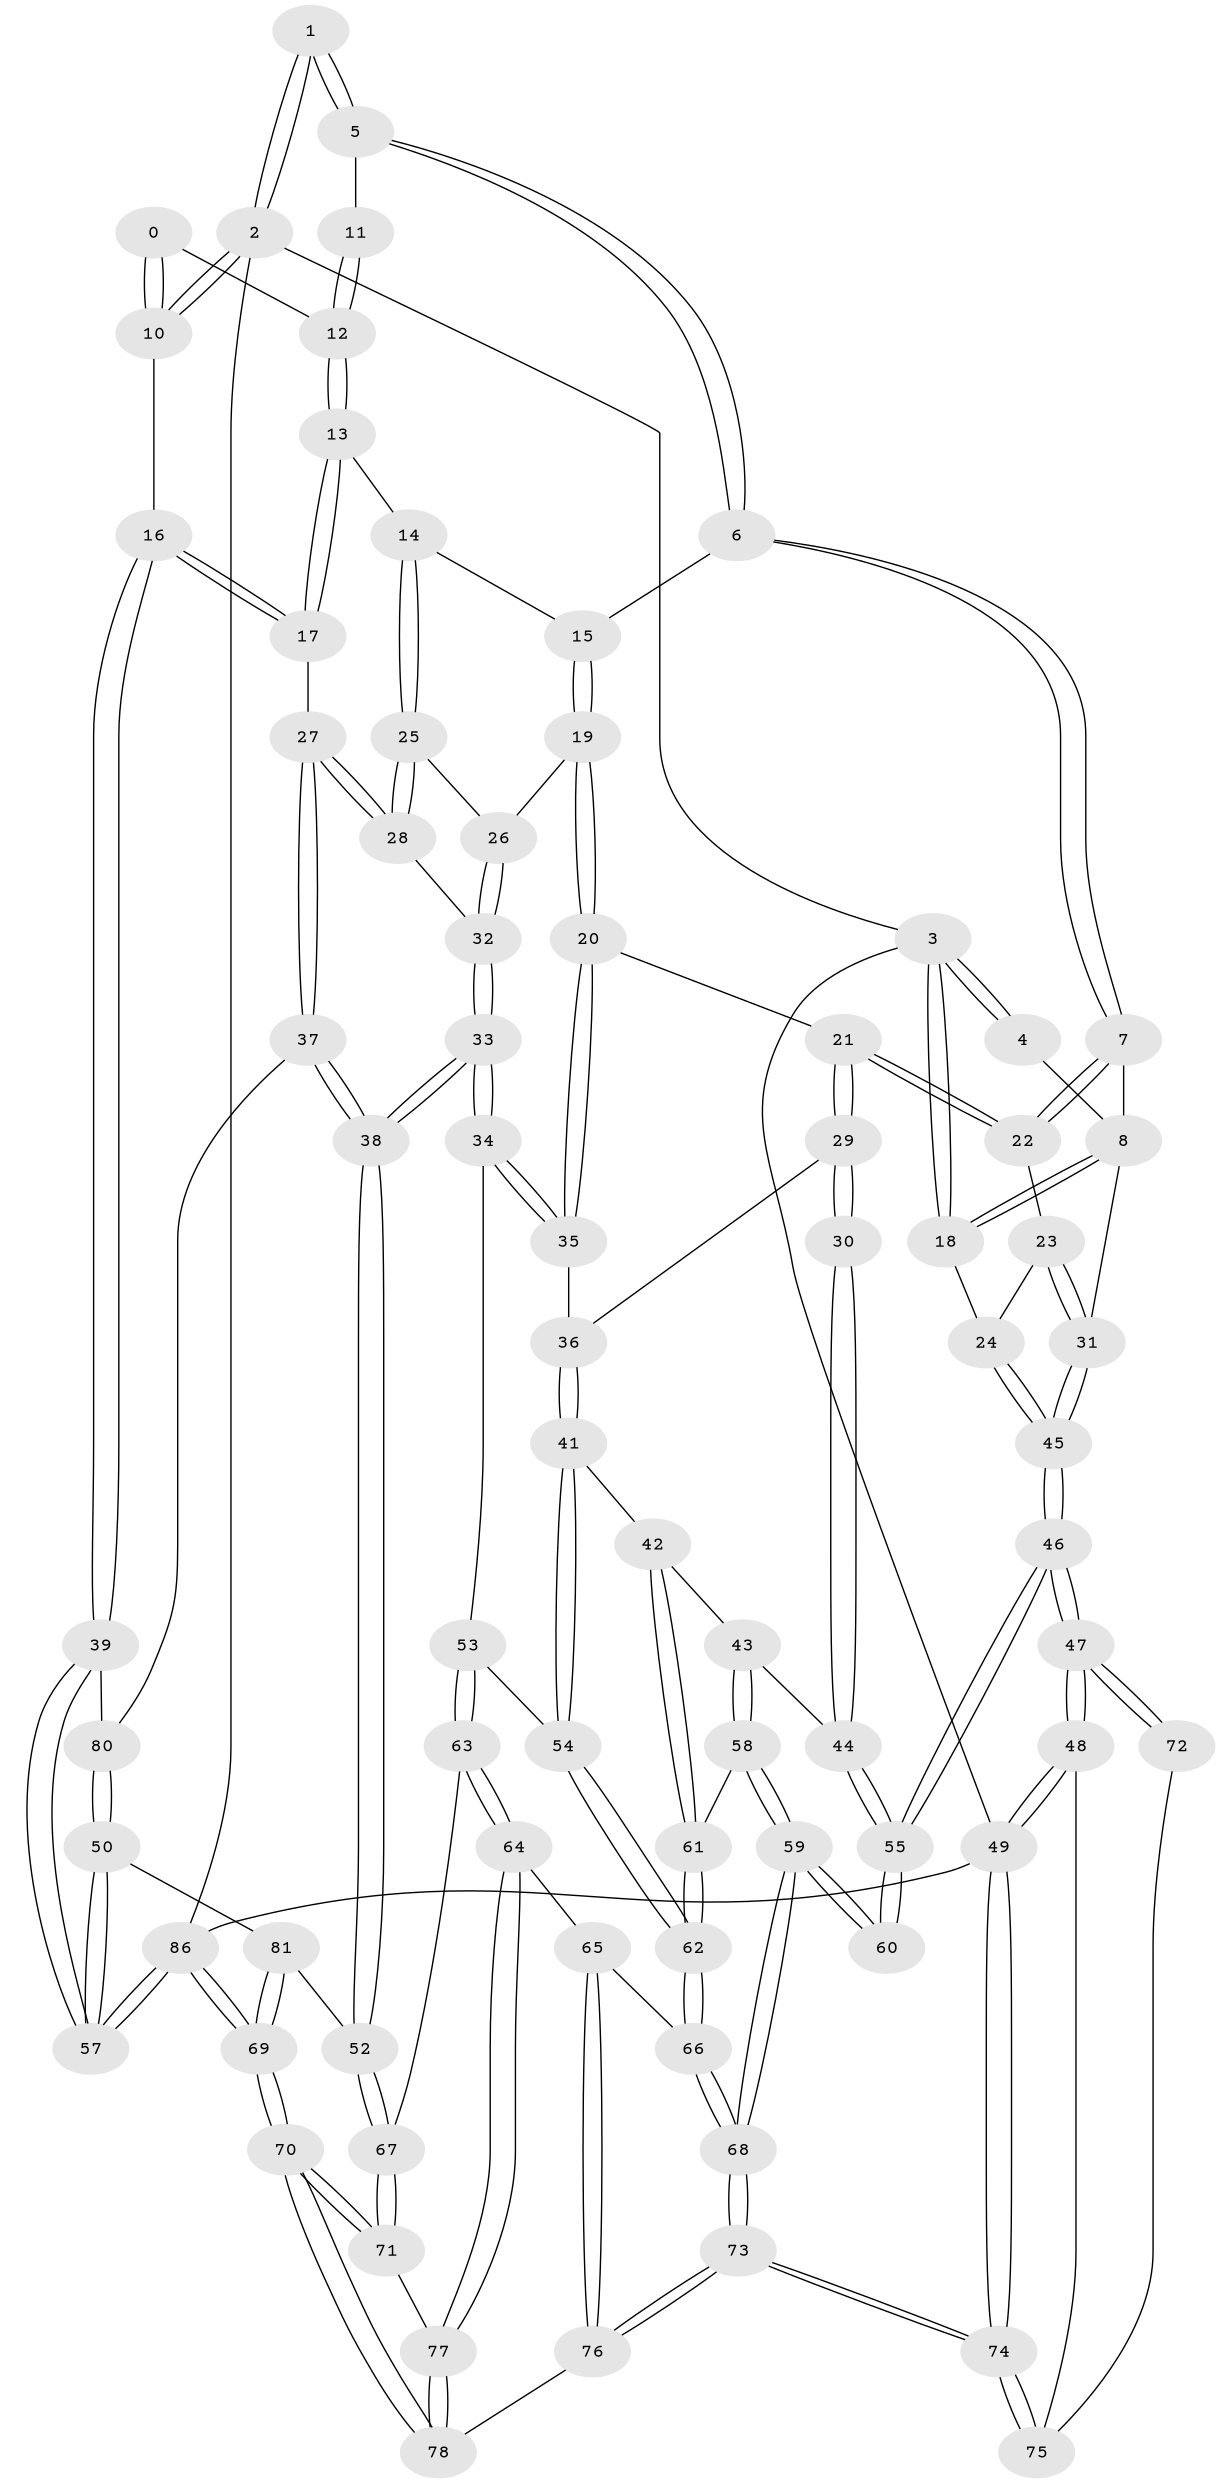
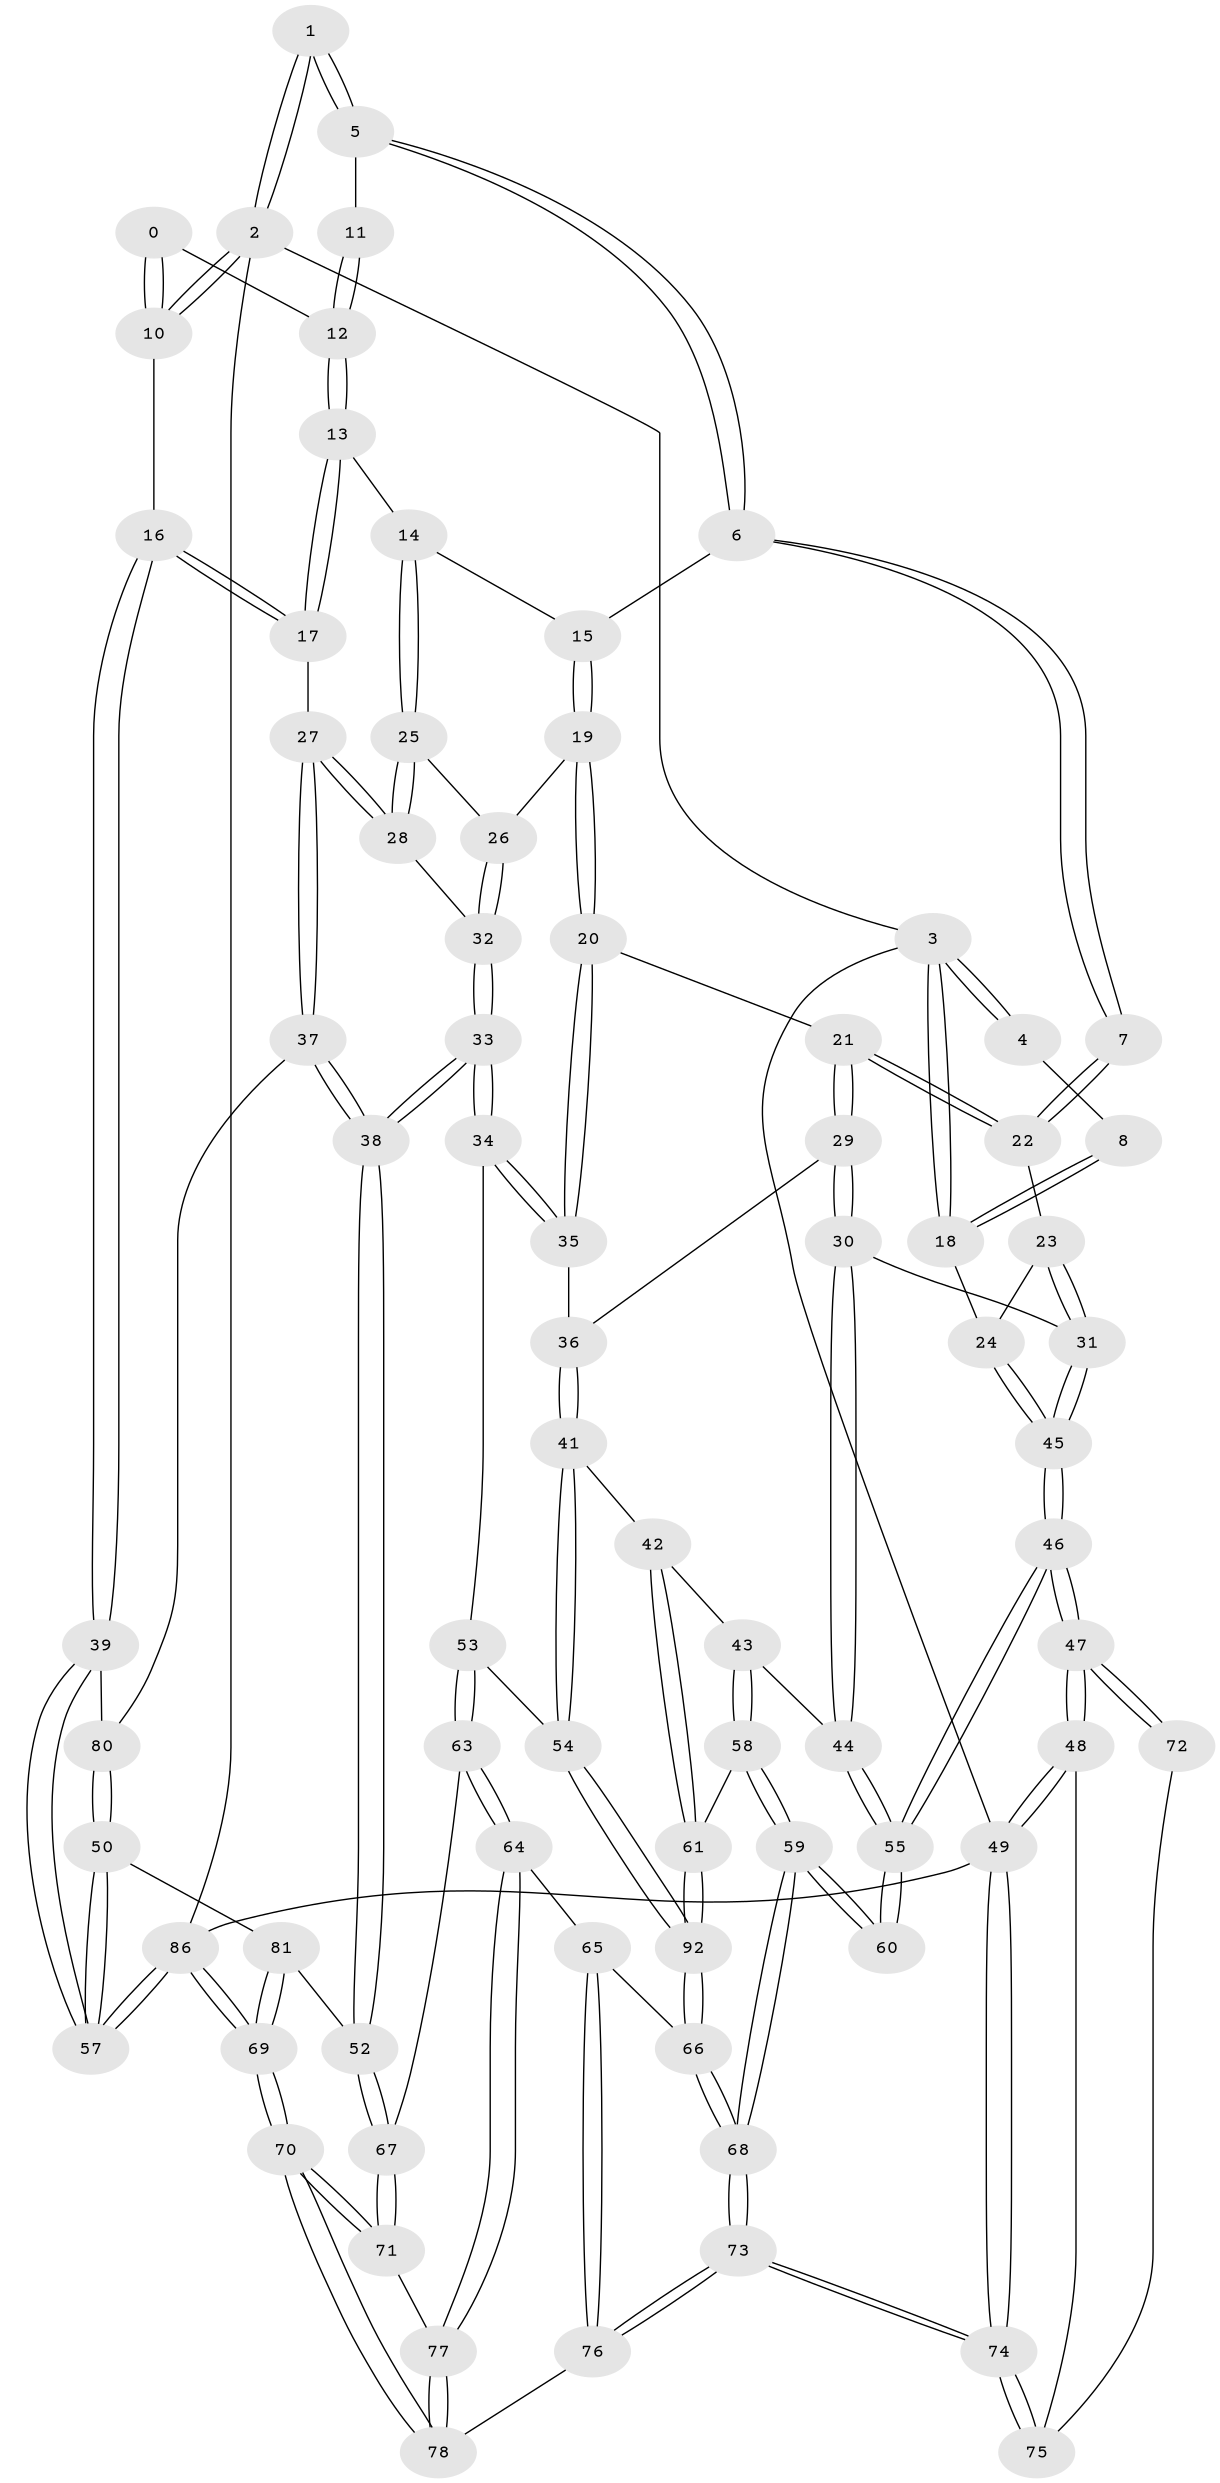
edge "7" -- "8": removed
edge "8" -- "31": now "30" -- "31"
node "62": label "62" -> "92"
